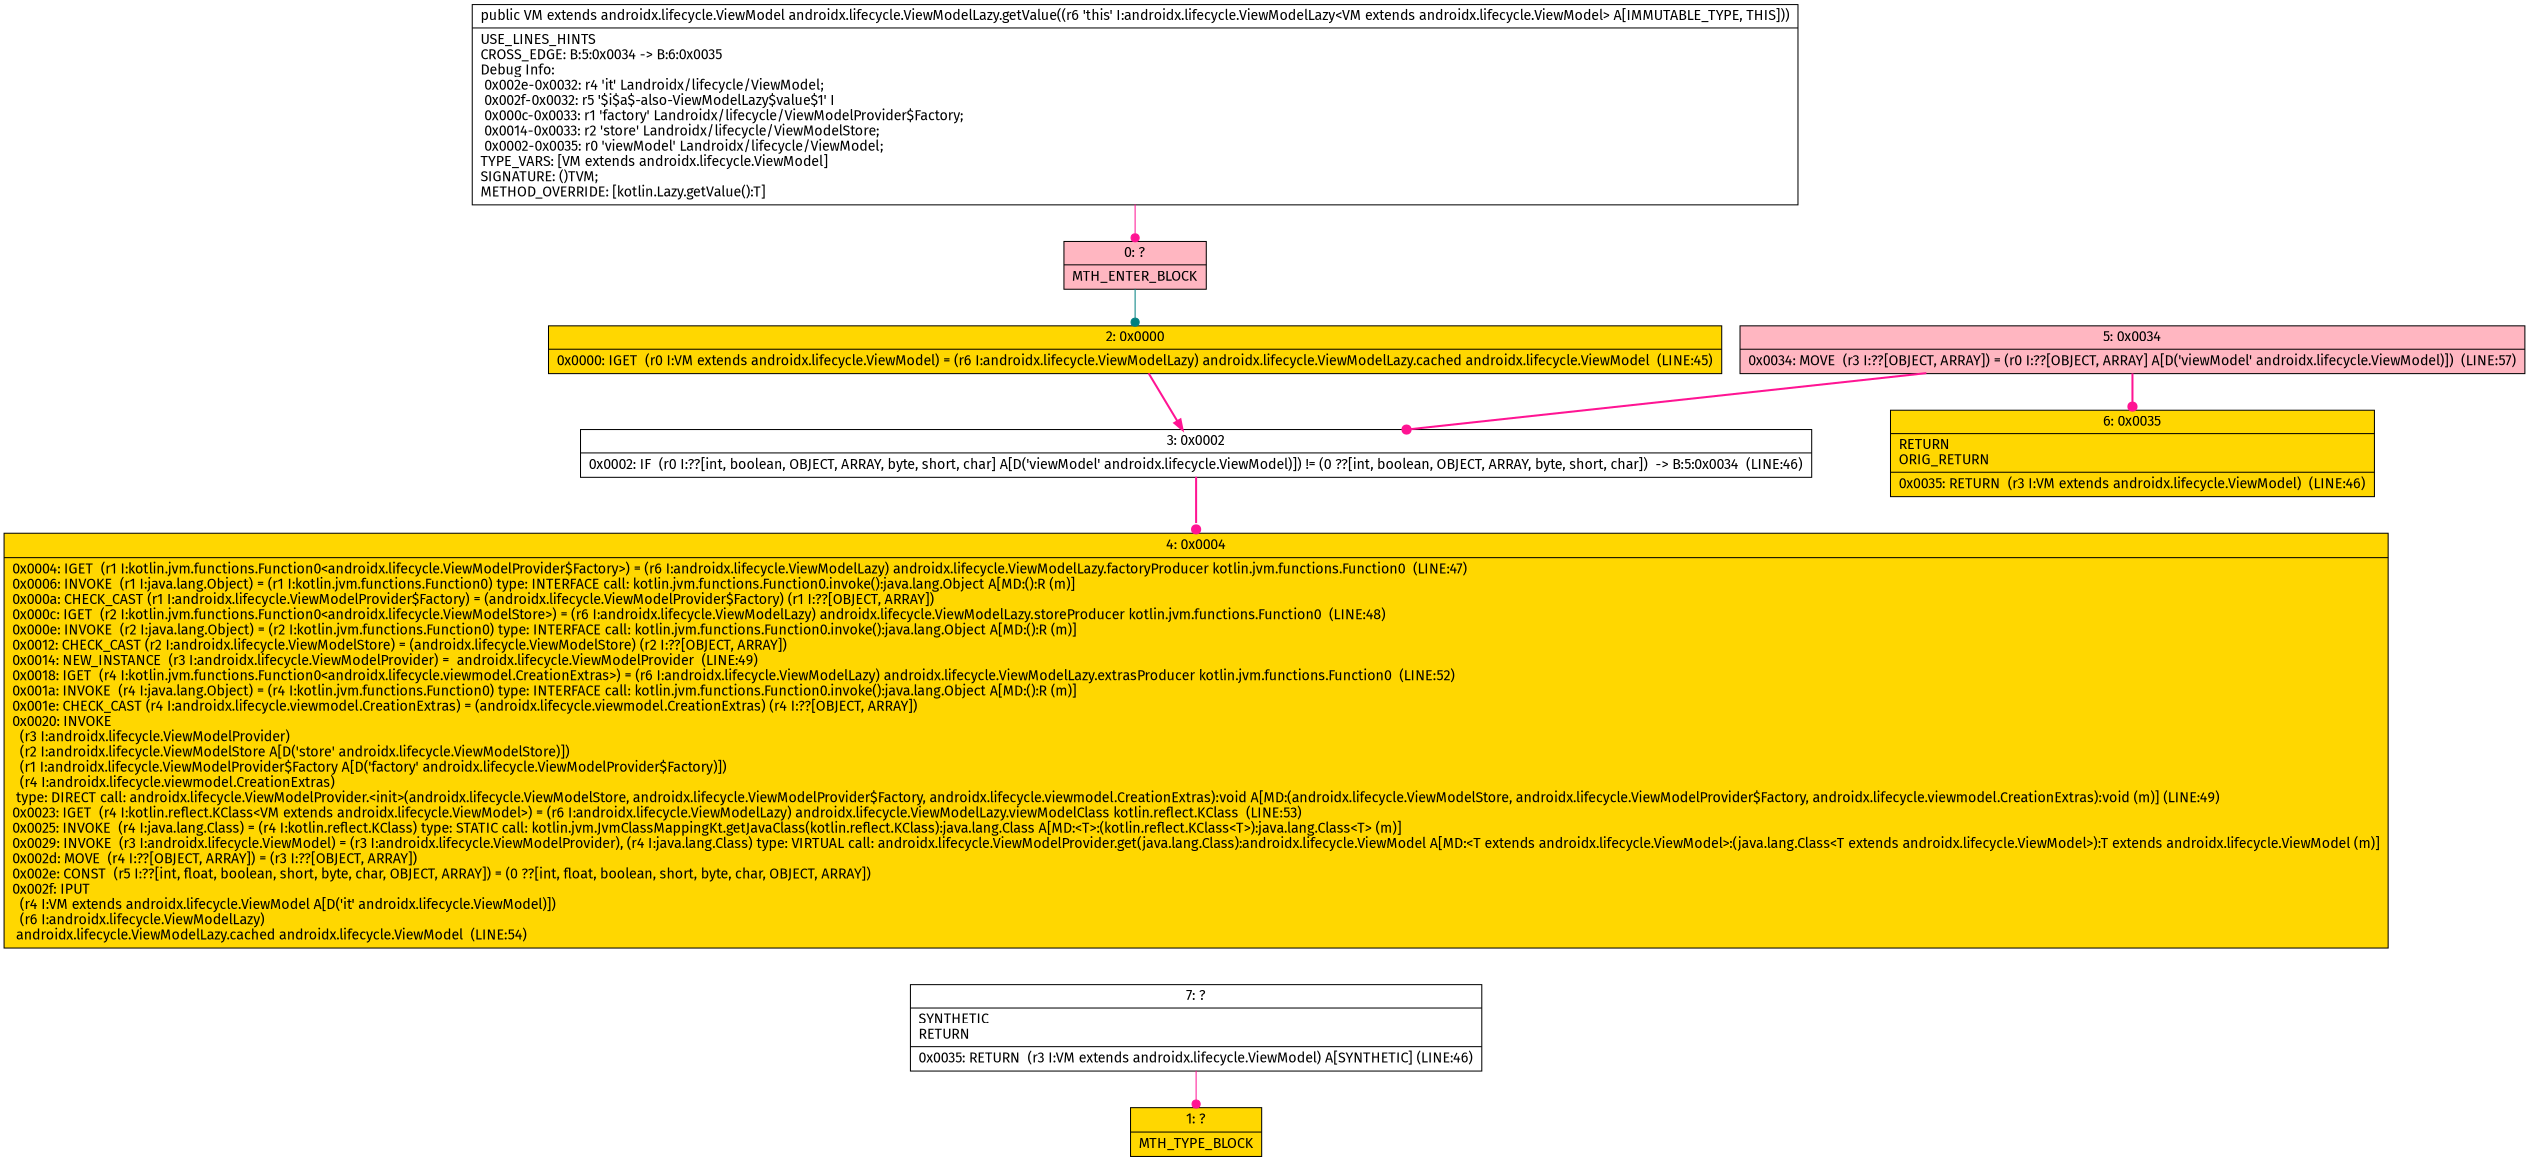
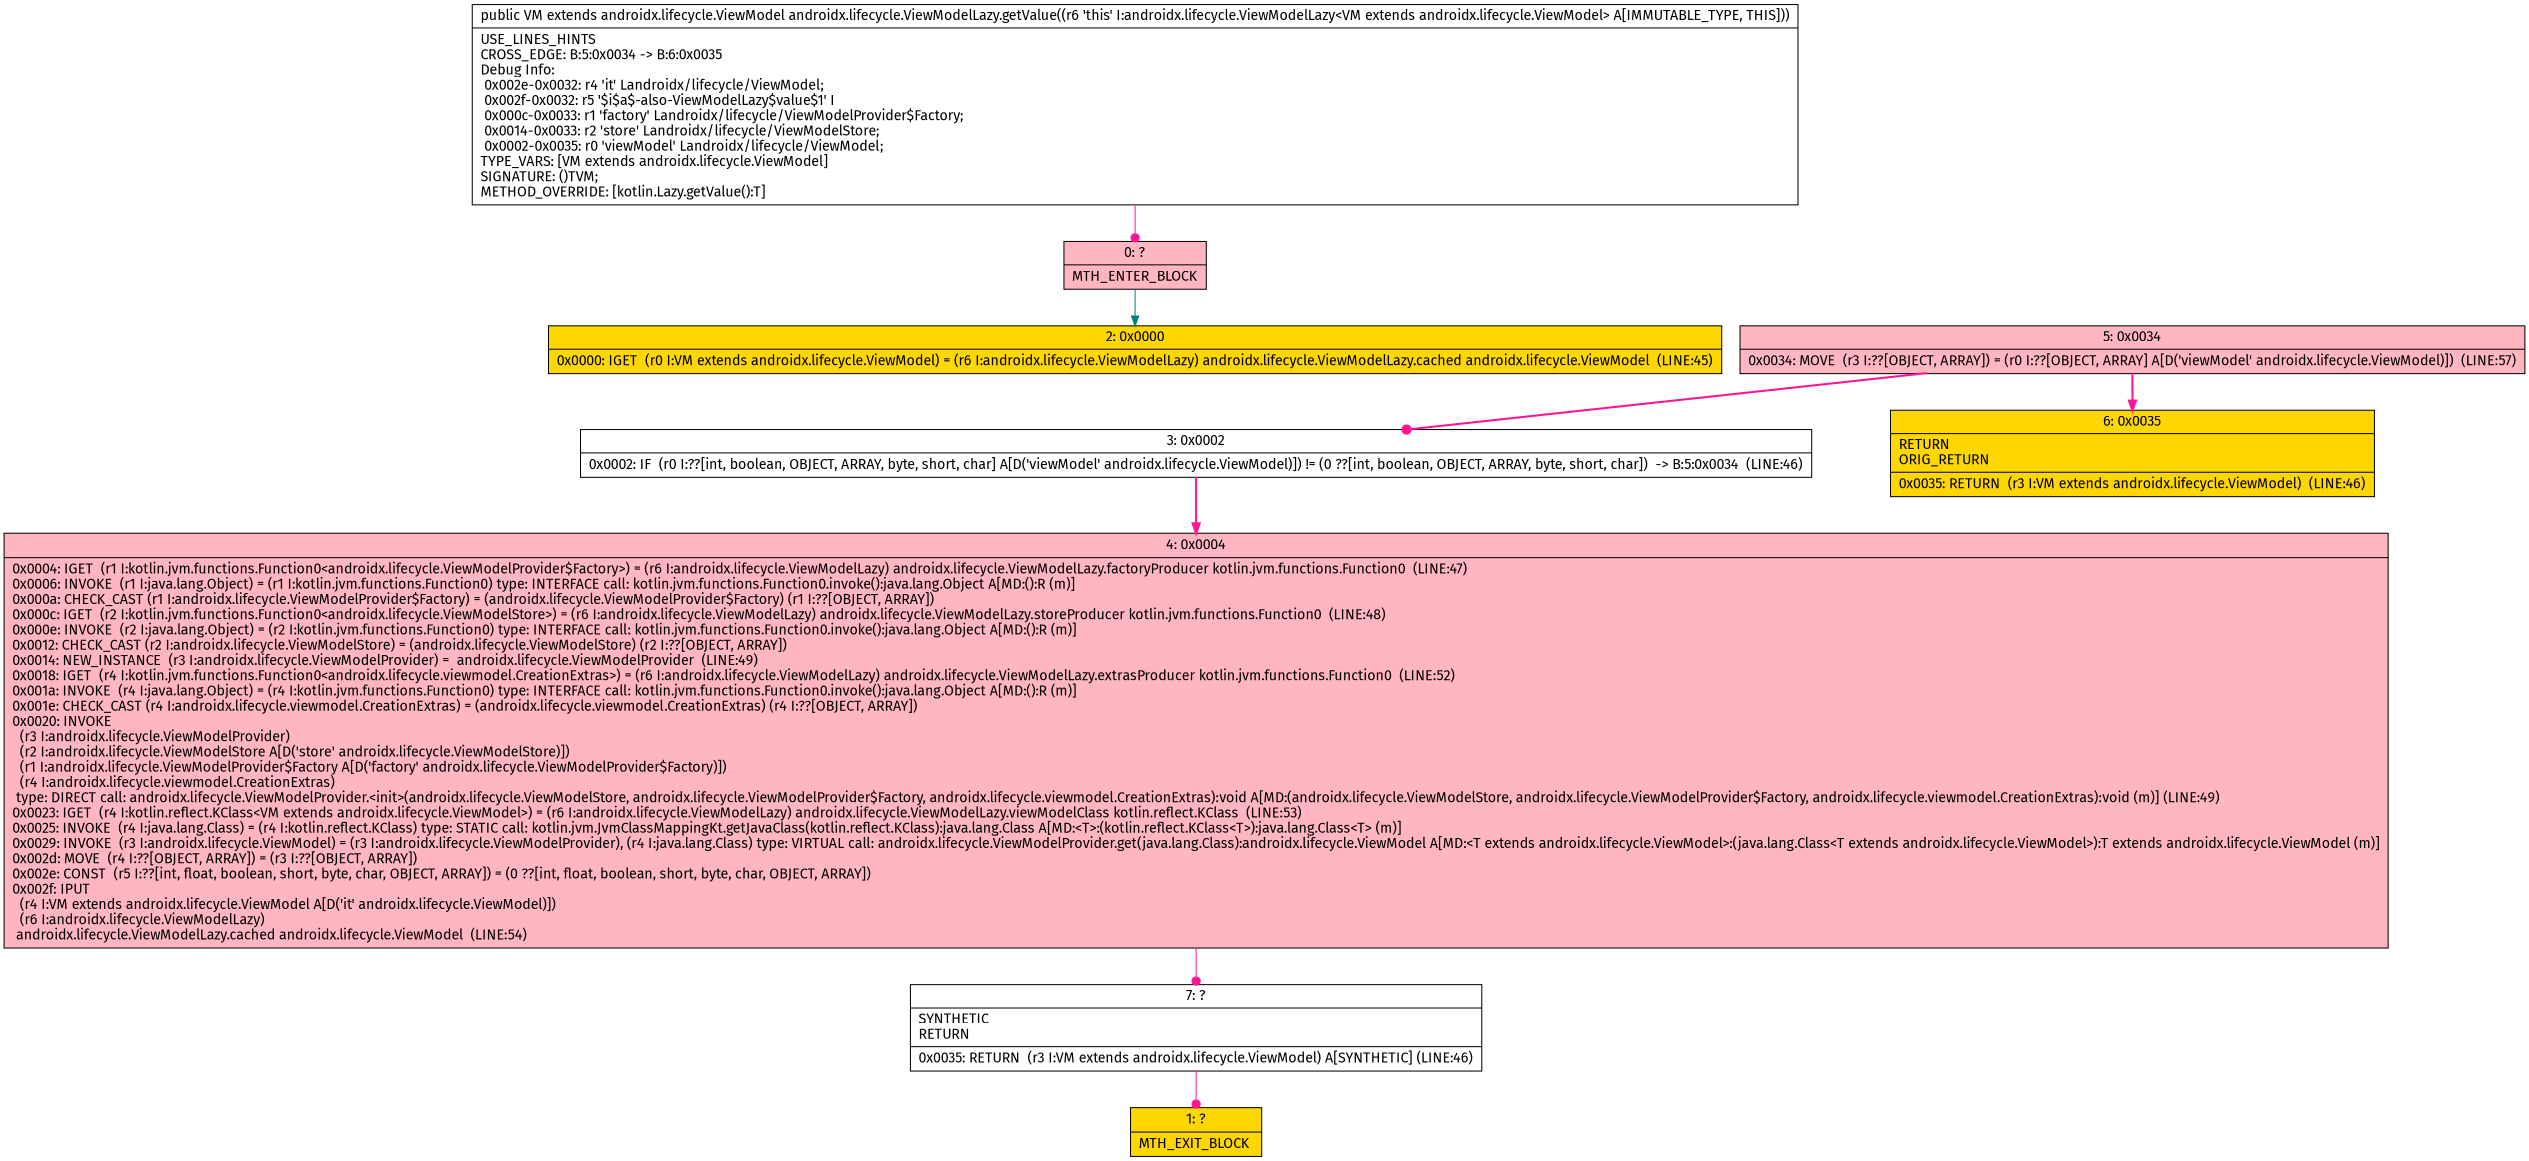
edge "0: ?" -> "2: 0x0000": arrowhead dot -> normal
edge "5: 0x0034" -> "6: 0x0035": arrowhead dot -> normal
edge "2: 0x0000" -> "3: 0x0002": removed
edge "3: 0x0002" -> "4: 0x0004": arrowhead dot -> normal
node "4: 0x0004": fillcolor gold -> lightpink
edge "4: 0x0004" -> "7: ?": added
node "1: ?": text "MTH_TYPE_BLOCK" -> "MTH_EXIT_BLOCK"
